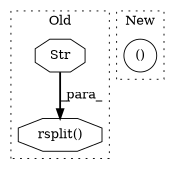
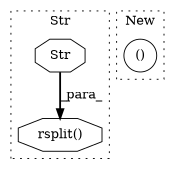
cluster "Old": label "Old" -> "Str"
